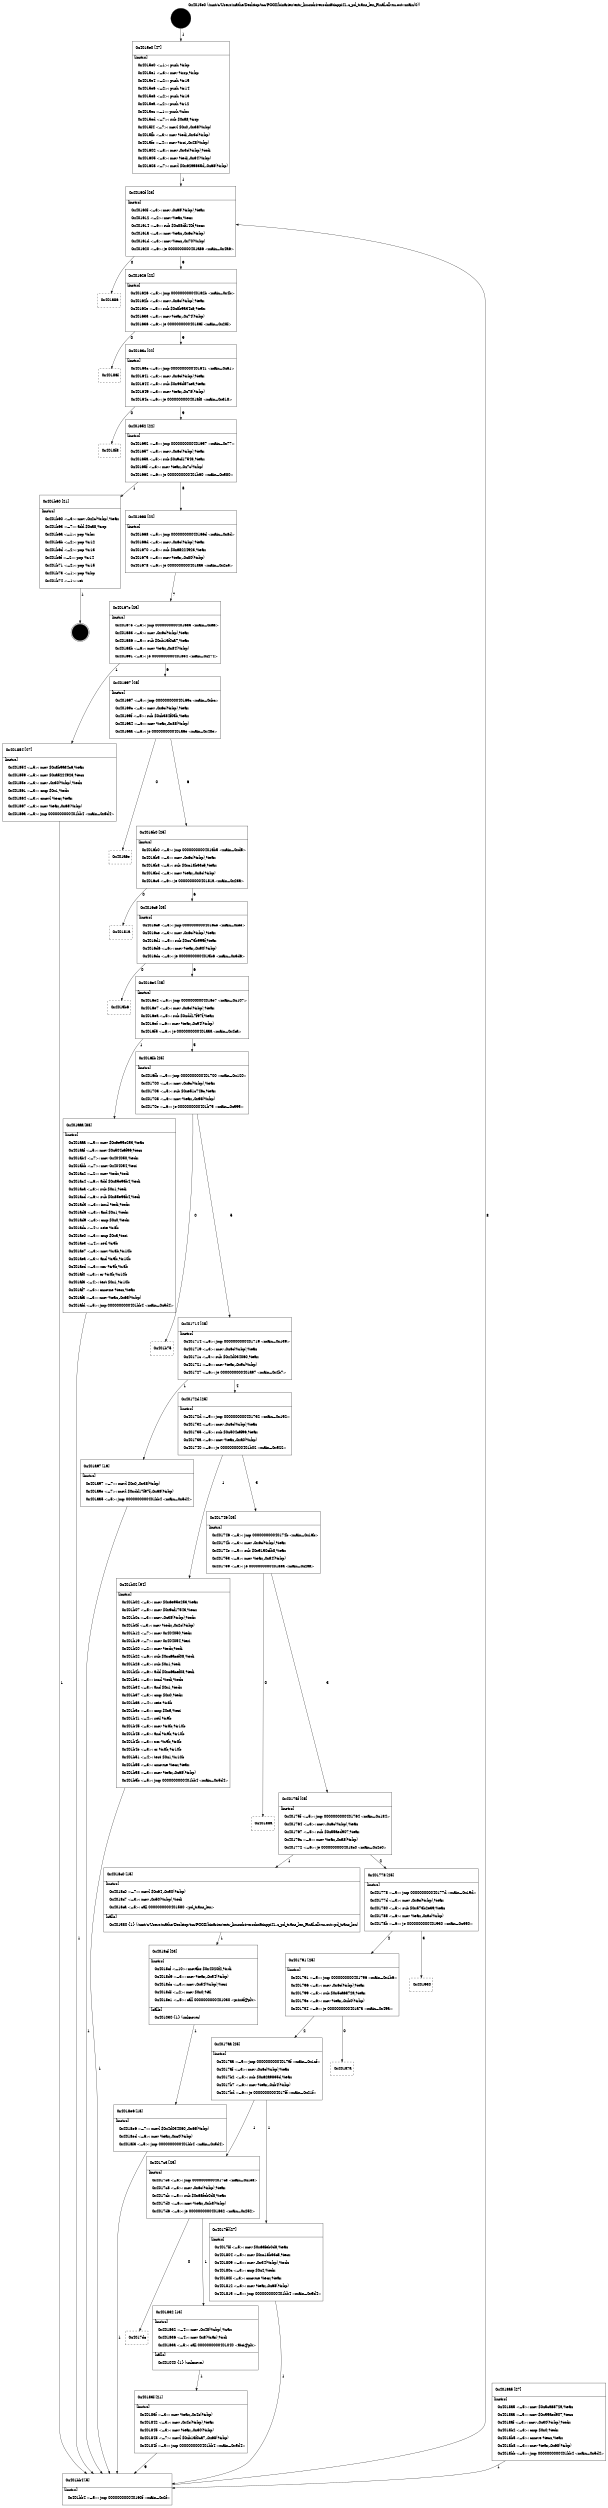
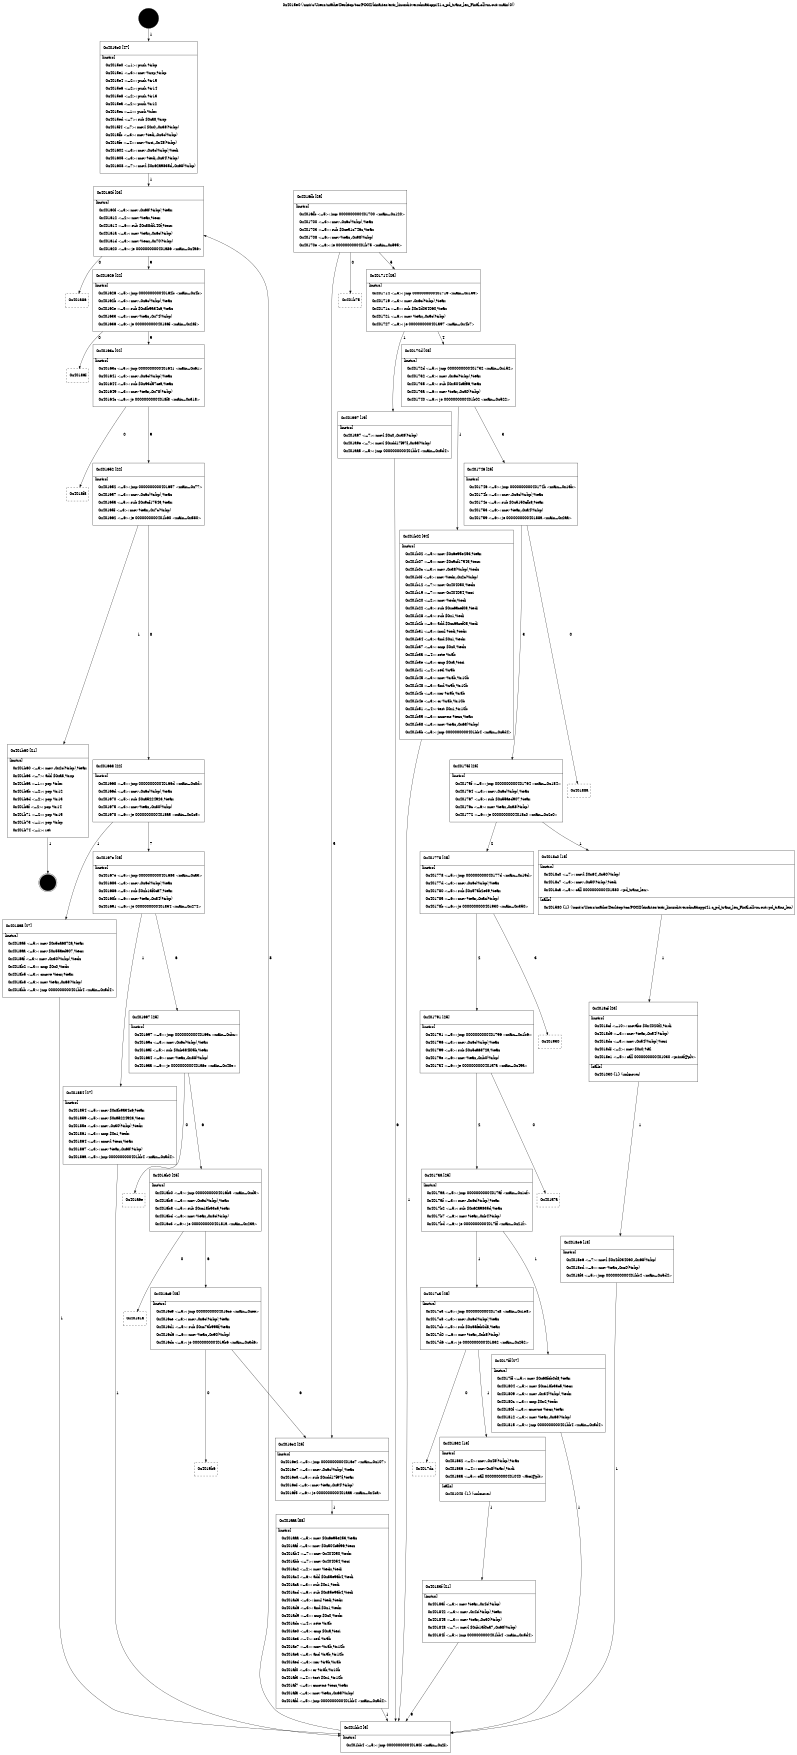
edge "0x401668 [22]" -> "0x4018a5 [27]": added, label "1"
edge "0x4016e2 [25]" -> "0x4016fb [25]": reversed
edge "0x401a97 [19]" -> "0x401bb4 [5]": label " 1" -> " 6"
